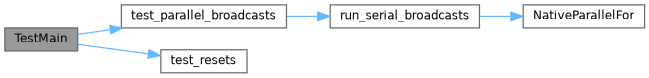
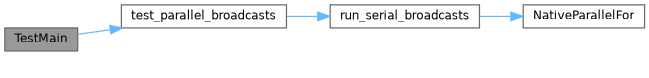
node "test_resets": removed
